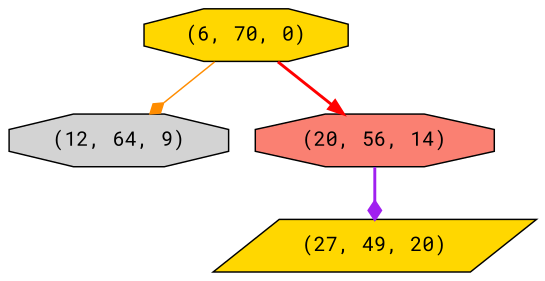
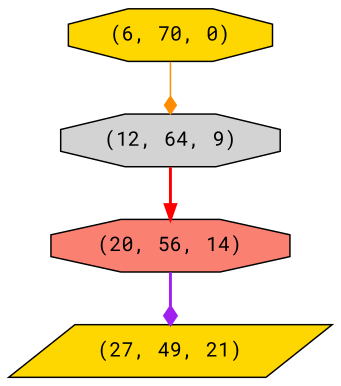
edge "(6, 70, 0)" -> "(20, 56, 14)": now "(12, 64, 9)" -> "(20, 56, 14)"
node "(27, 49, 20)": label "(27, 49, 20)" -> "(27, 49, 21)"
